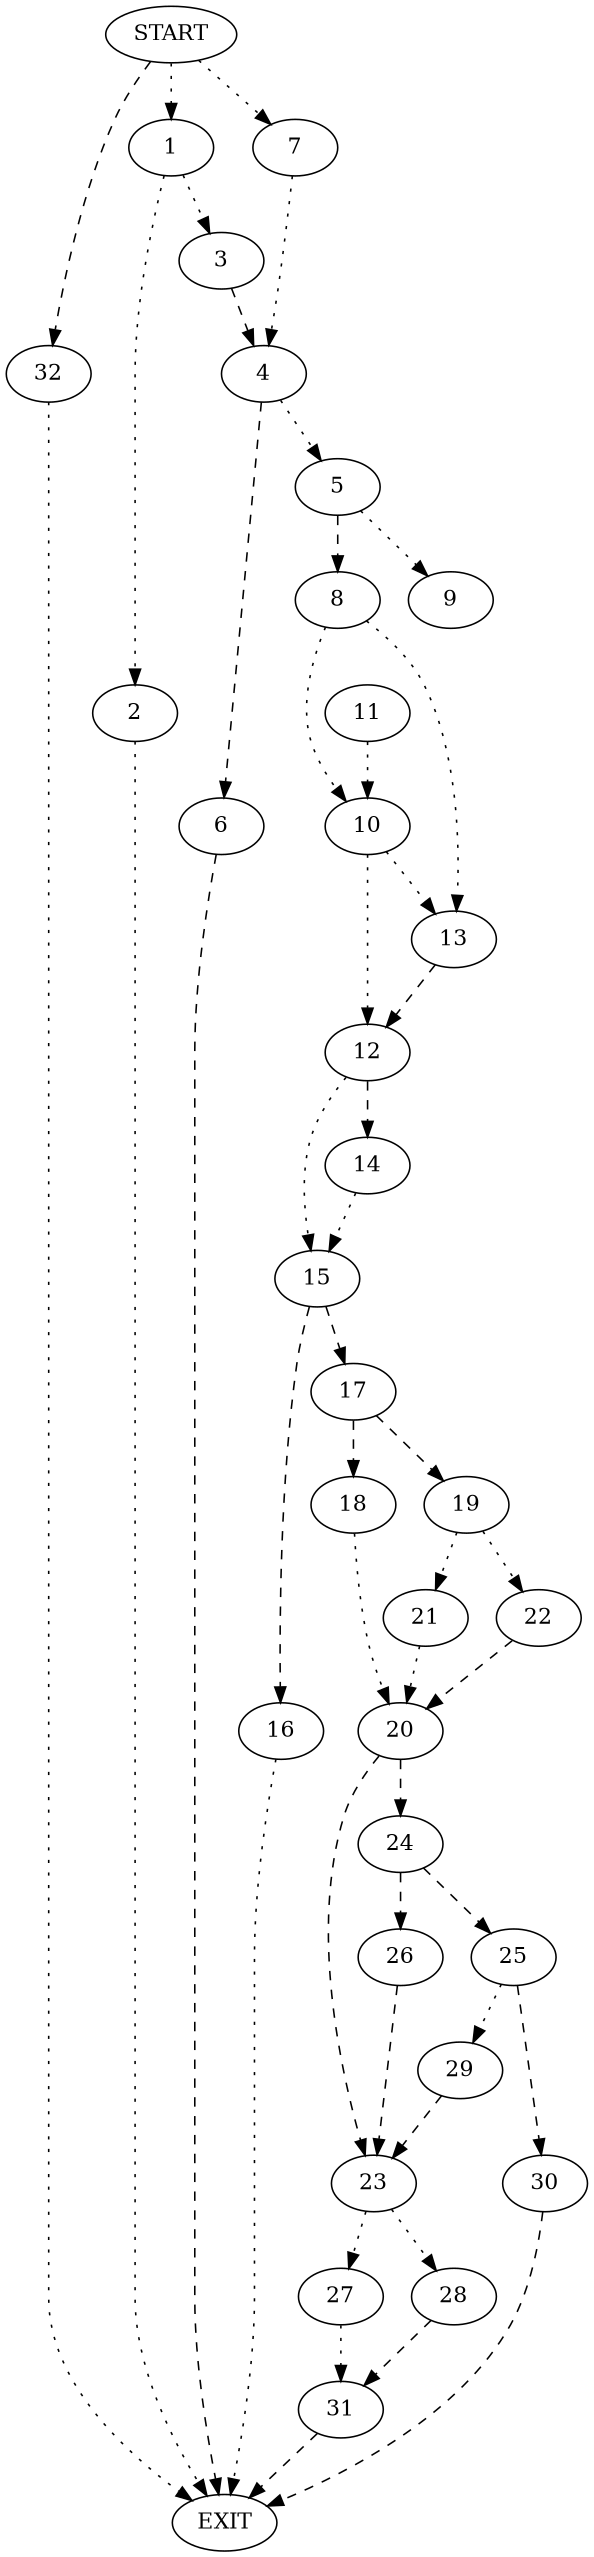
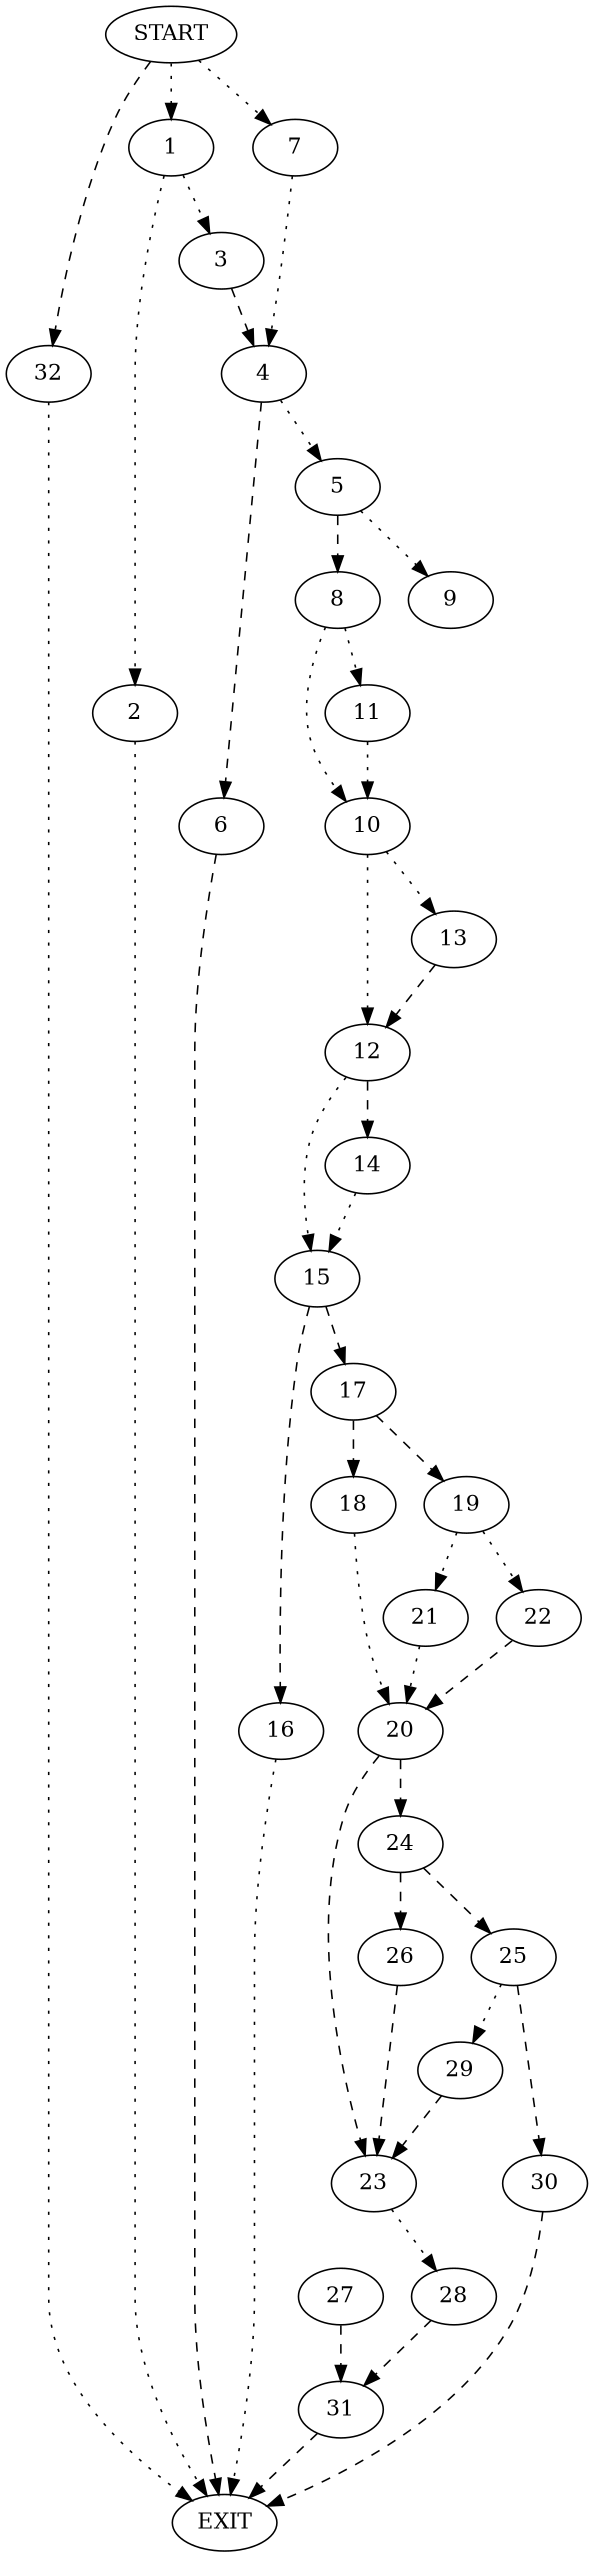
edge "8" -> "13": now "8" -> "11"
edge "23" -> "27": removed
edge "27" -> "31": style dotted -> dashed
